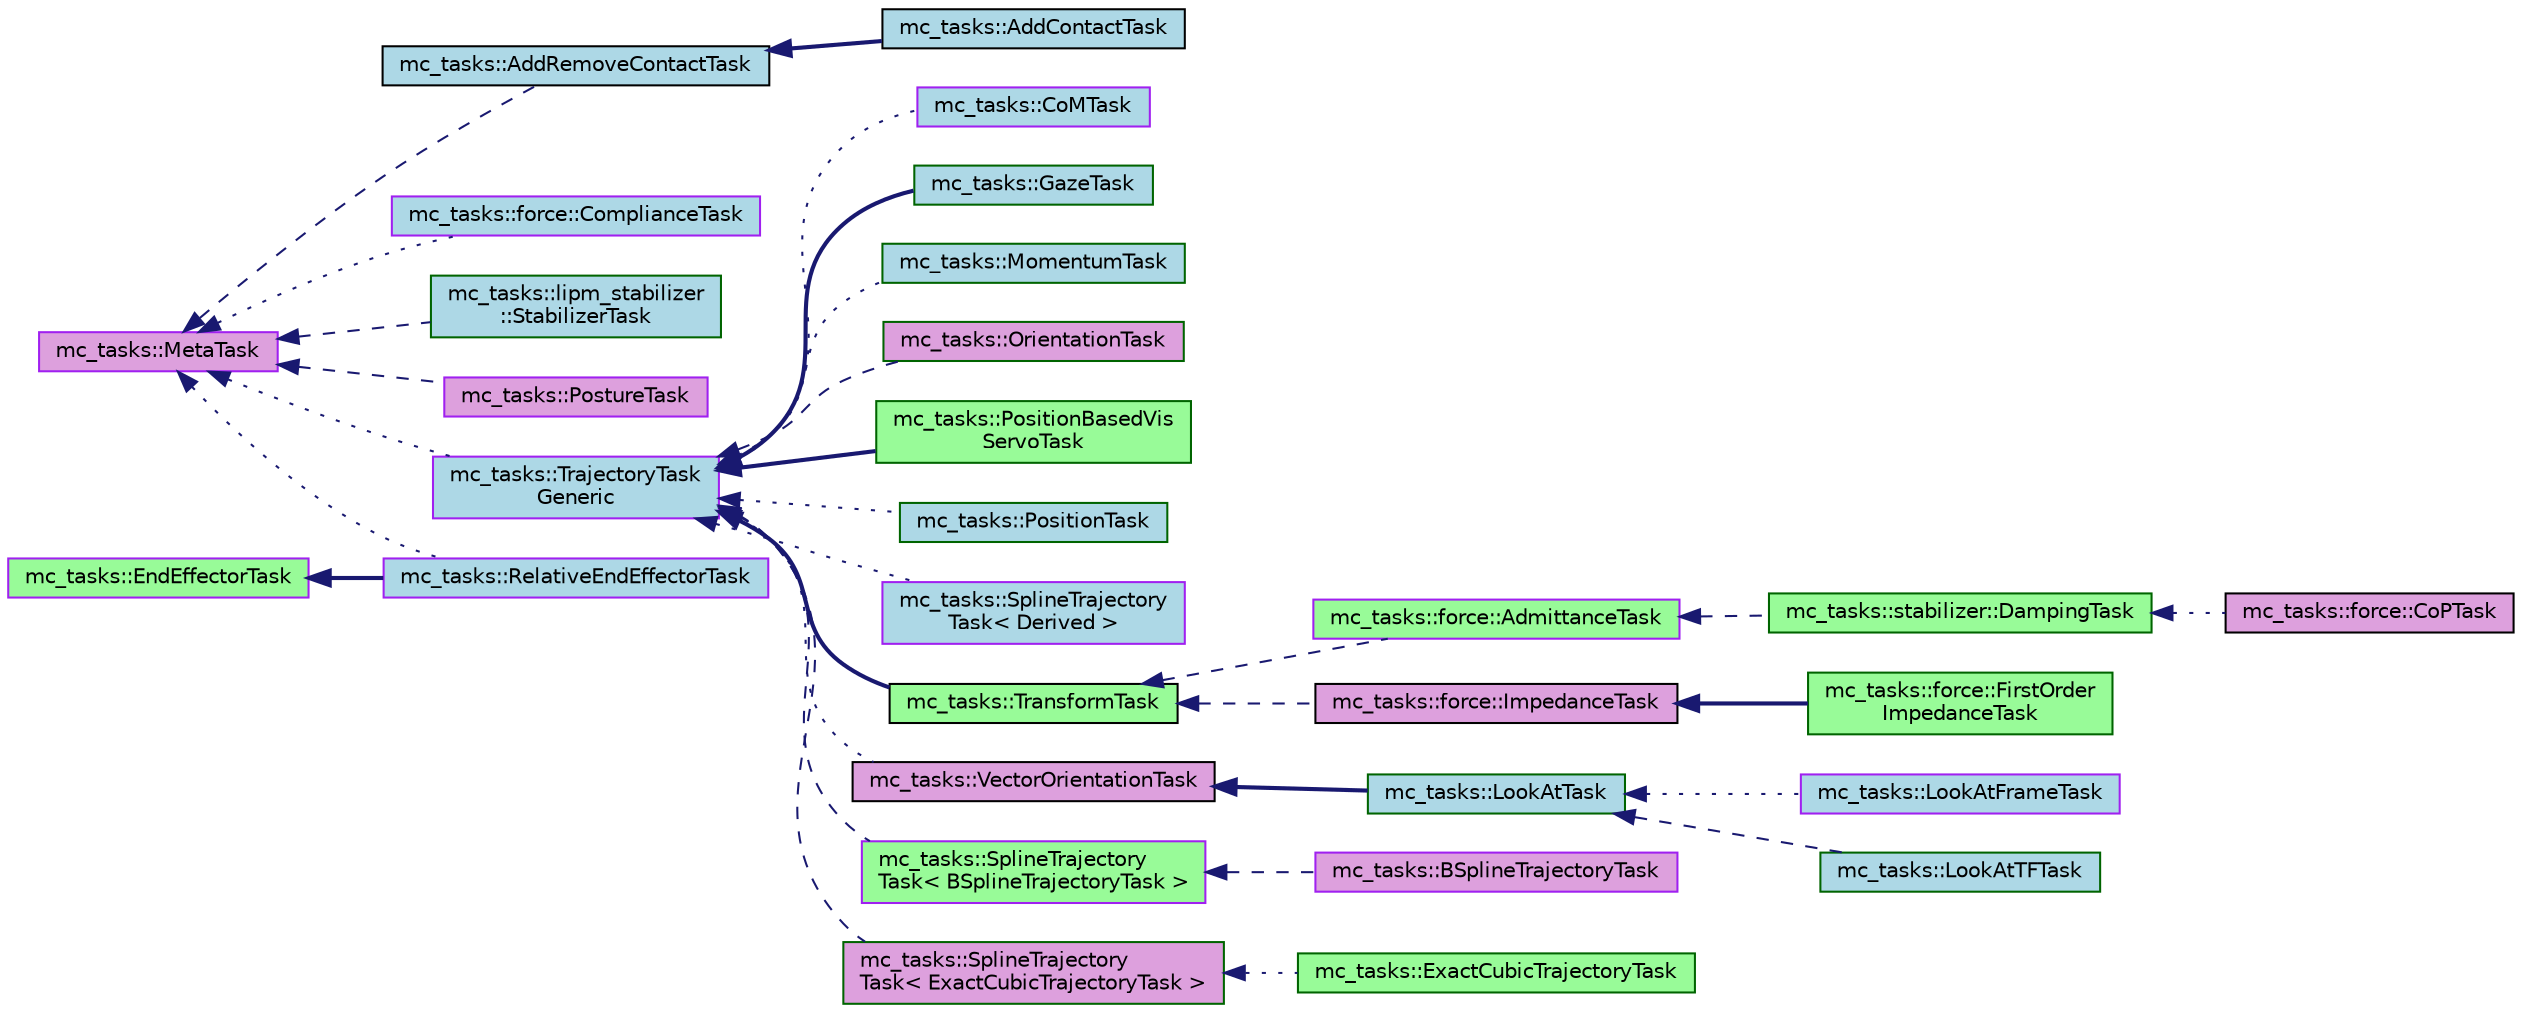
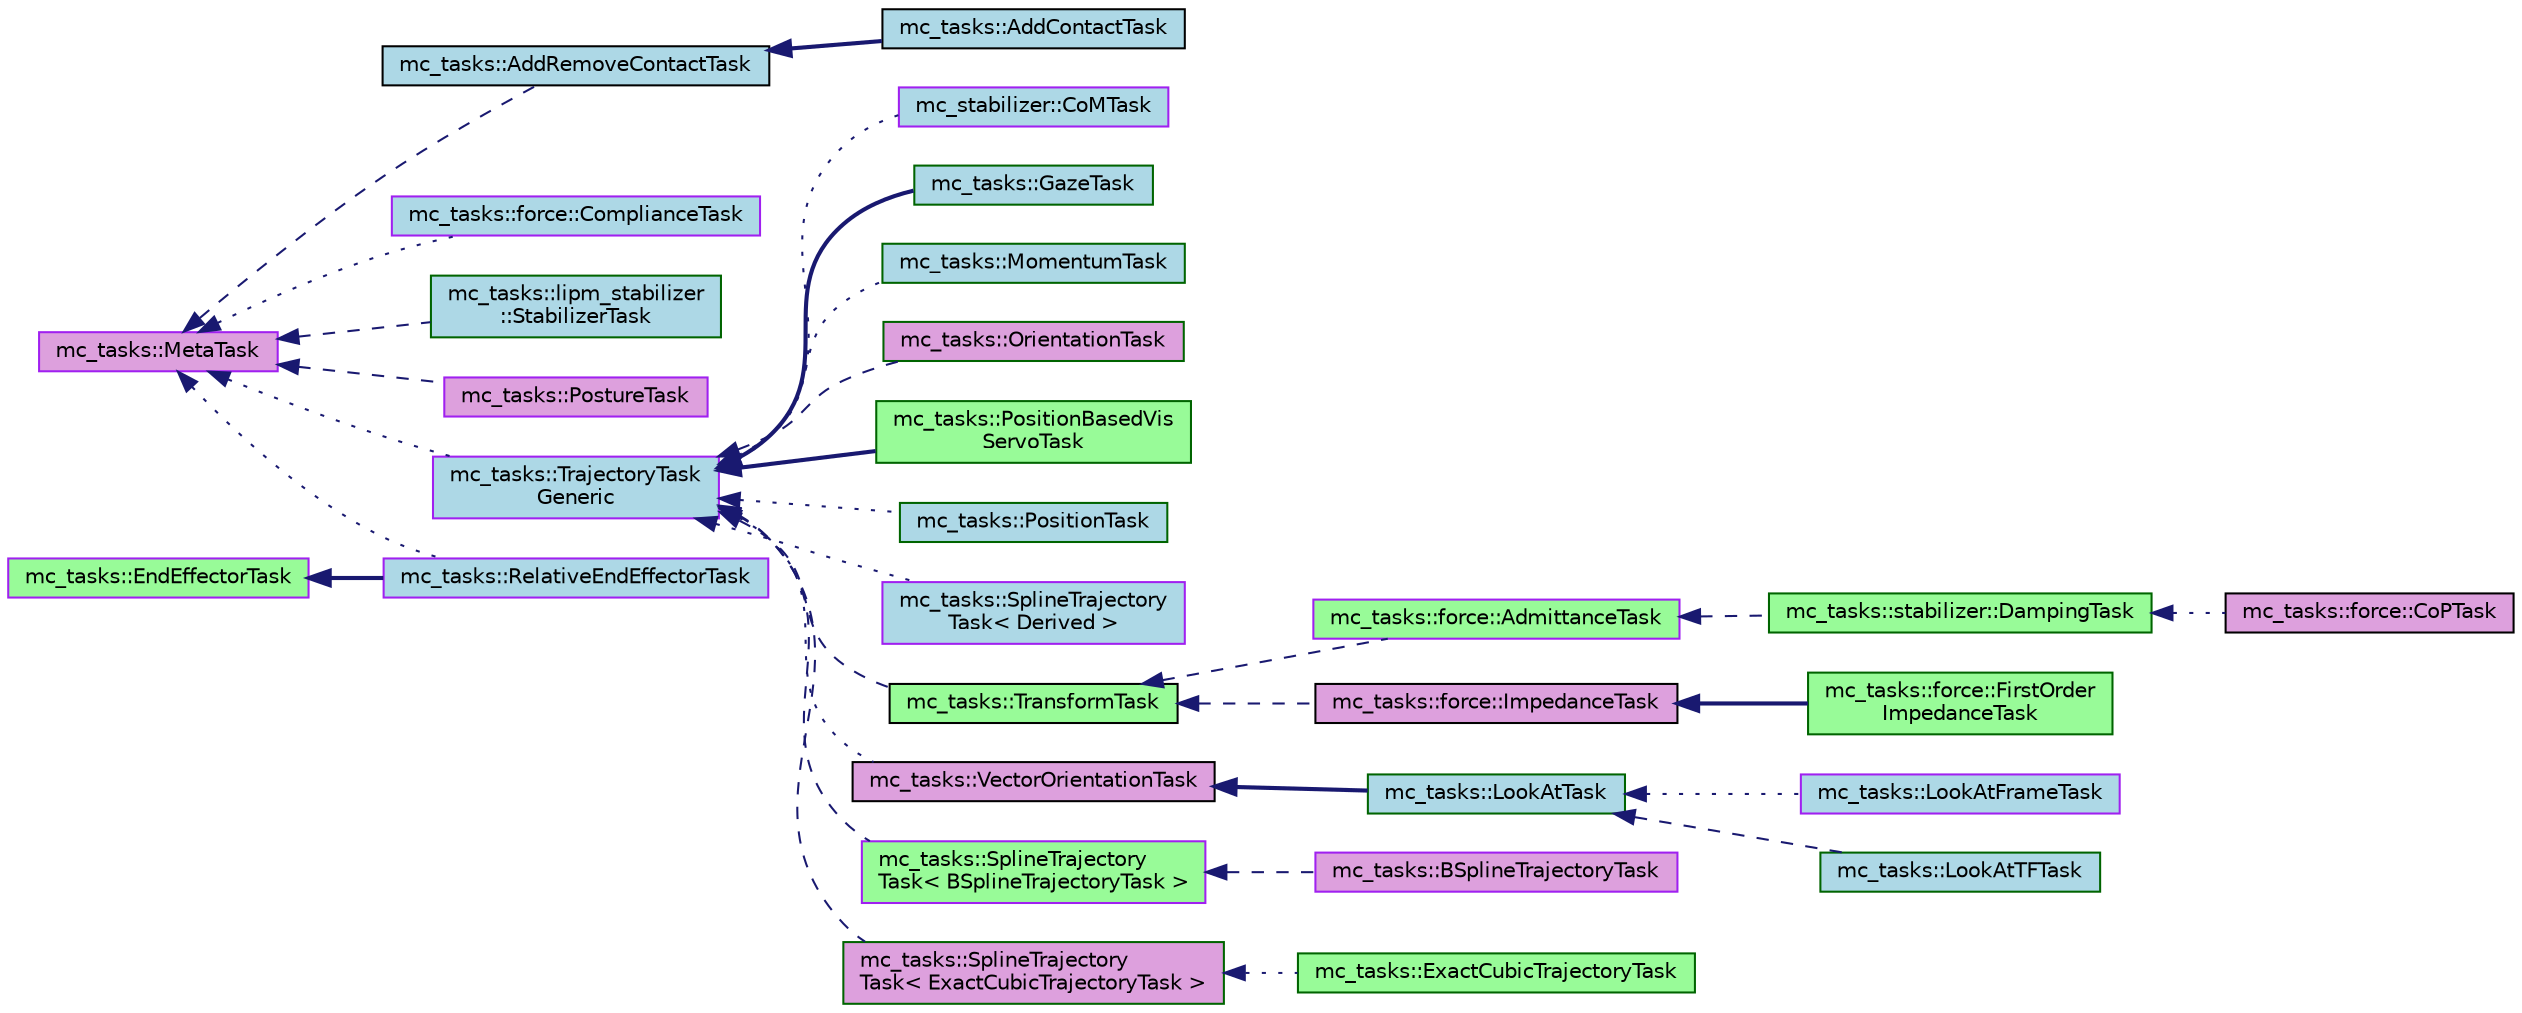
node "mc_tasks::CoMTask": label "mc_tasks::CoMTask" -> "mc_stabilizer::CoMTask"
edge "mc_tasks::TransformTask" -> "mc_tasks::TrajectoryTask Generic": style bold -> dashed
